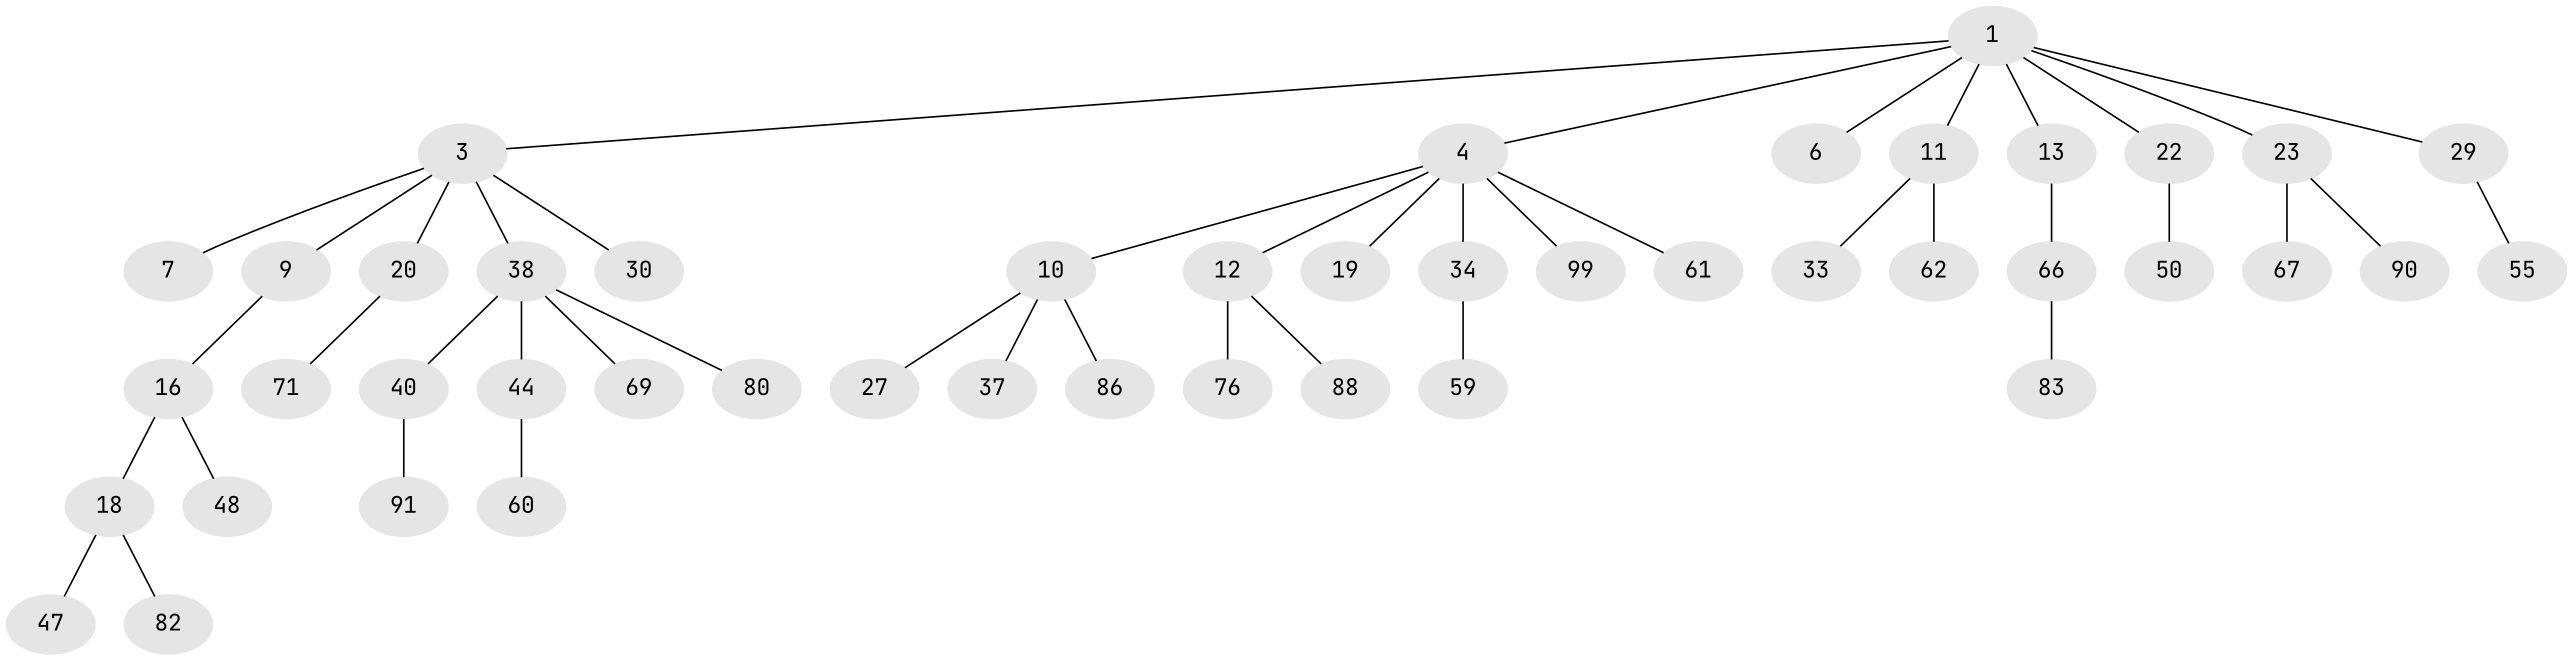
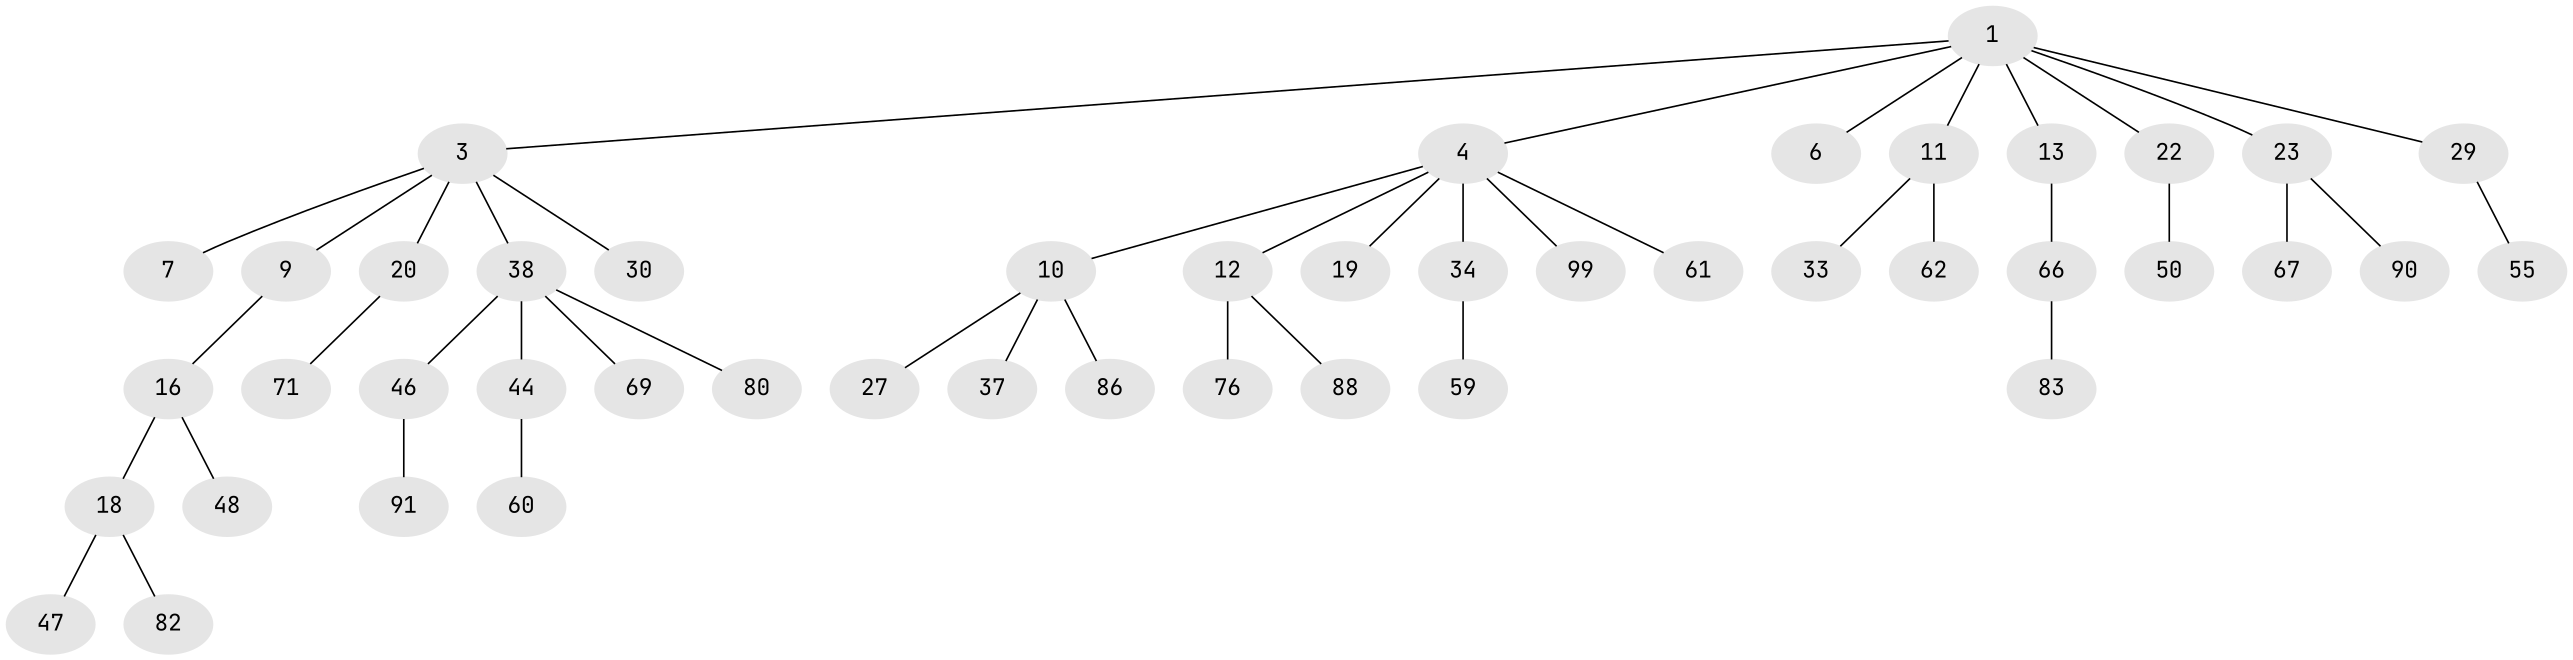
node "40": label "40" -> "46"
